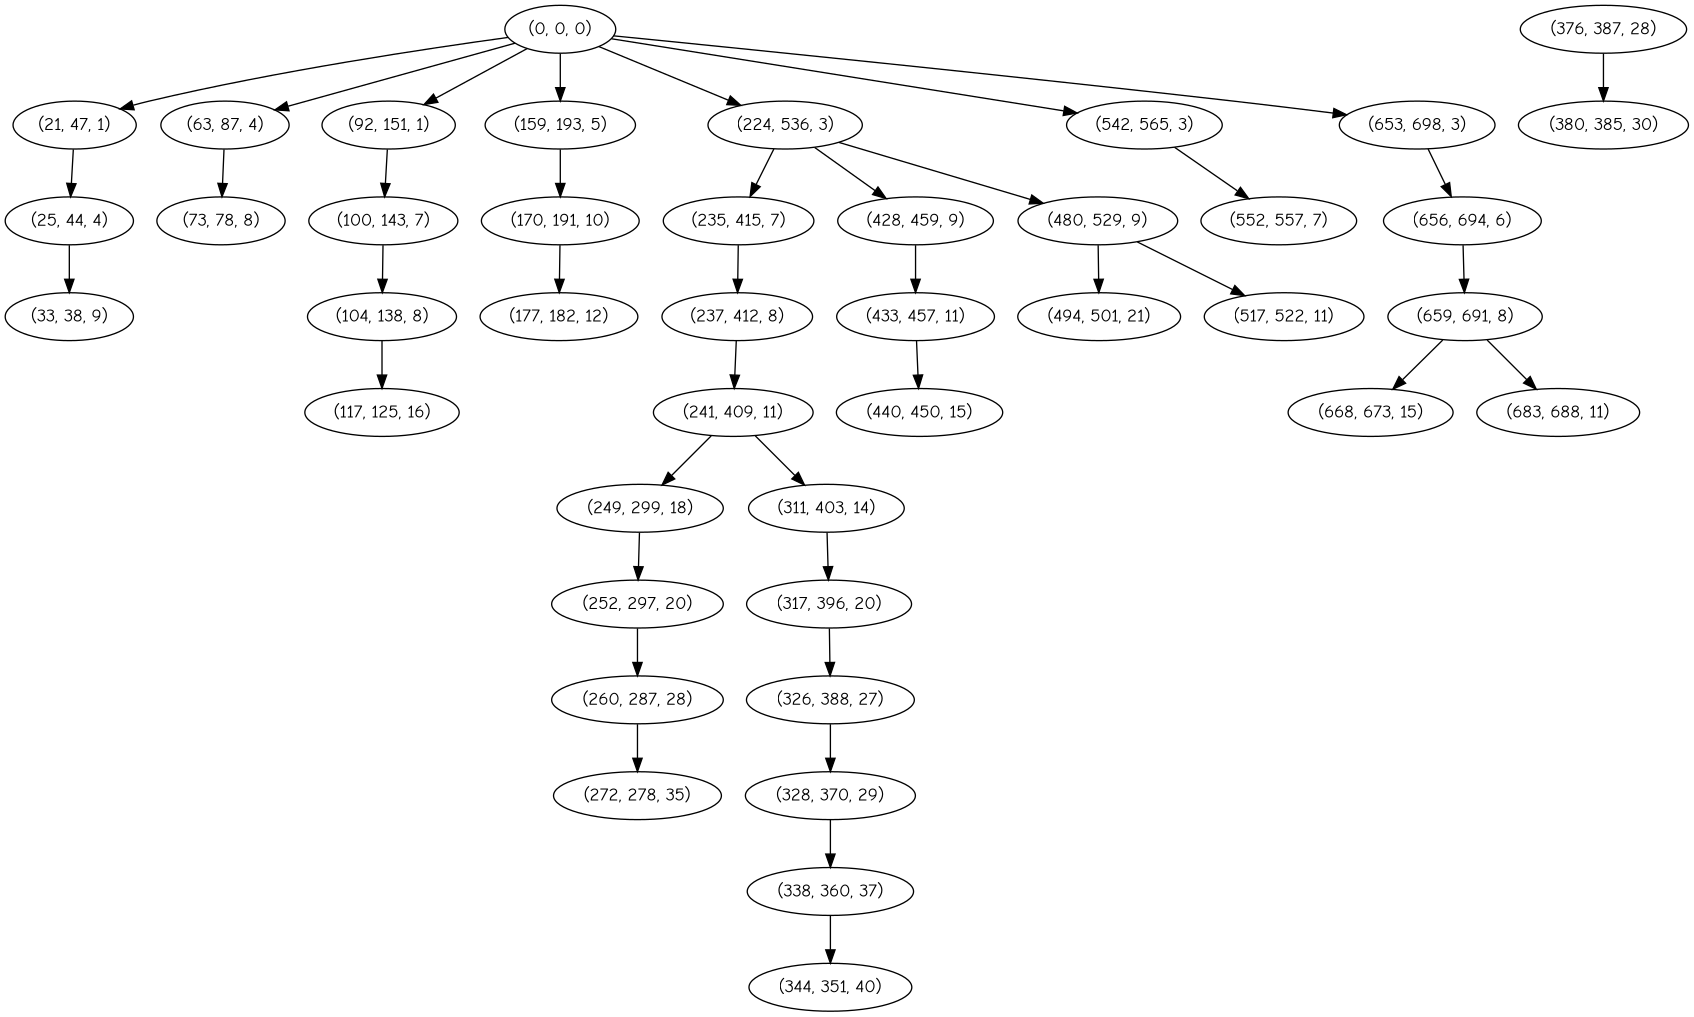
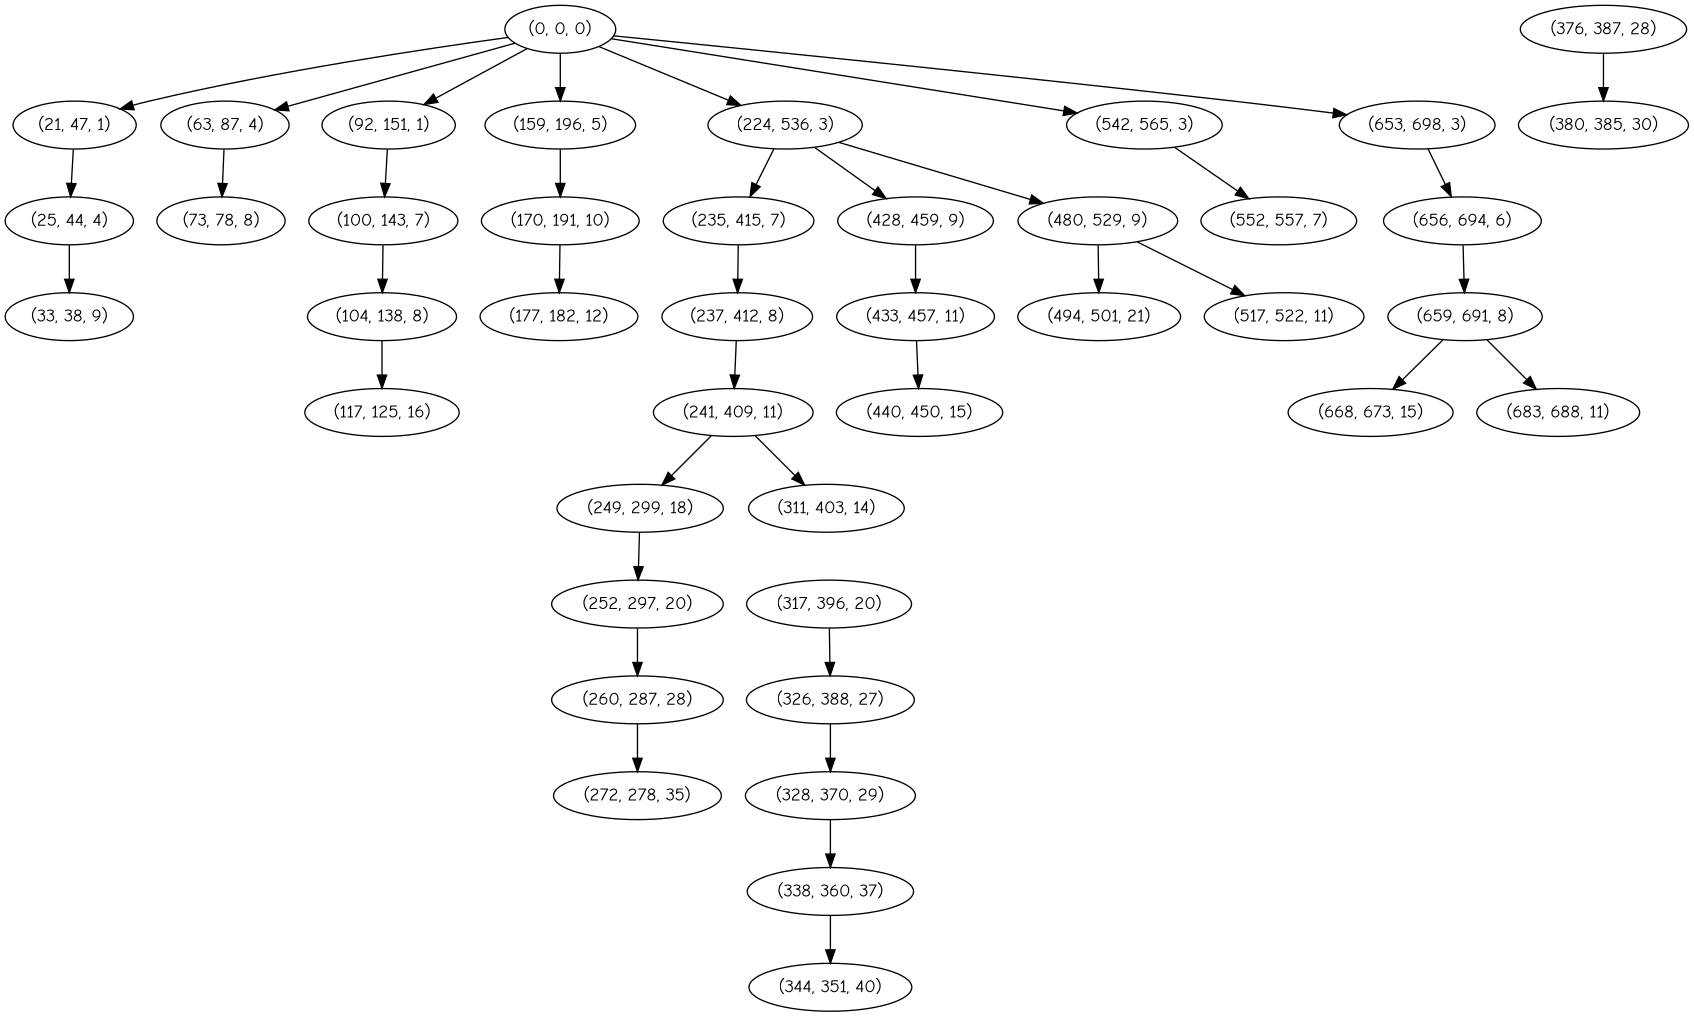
node "(159, 193, 5)": label "(159, 193, 5)" -> "(159, 196, 5)"
edge "(311, 403, 14)" -> "(317, 396, 20)": removed
